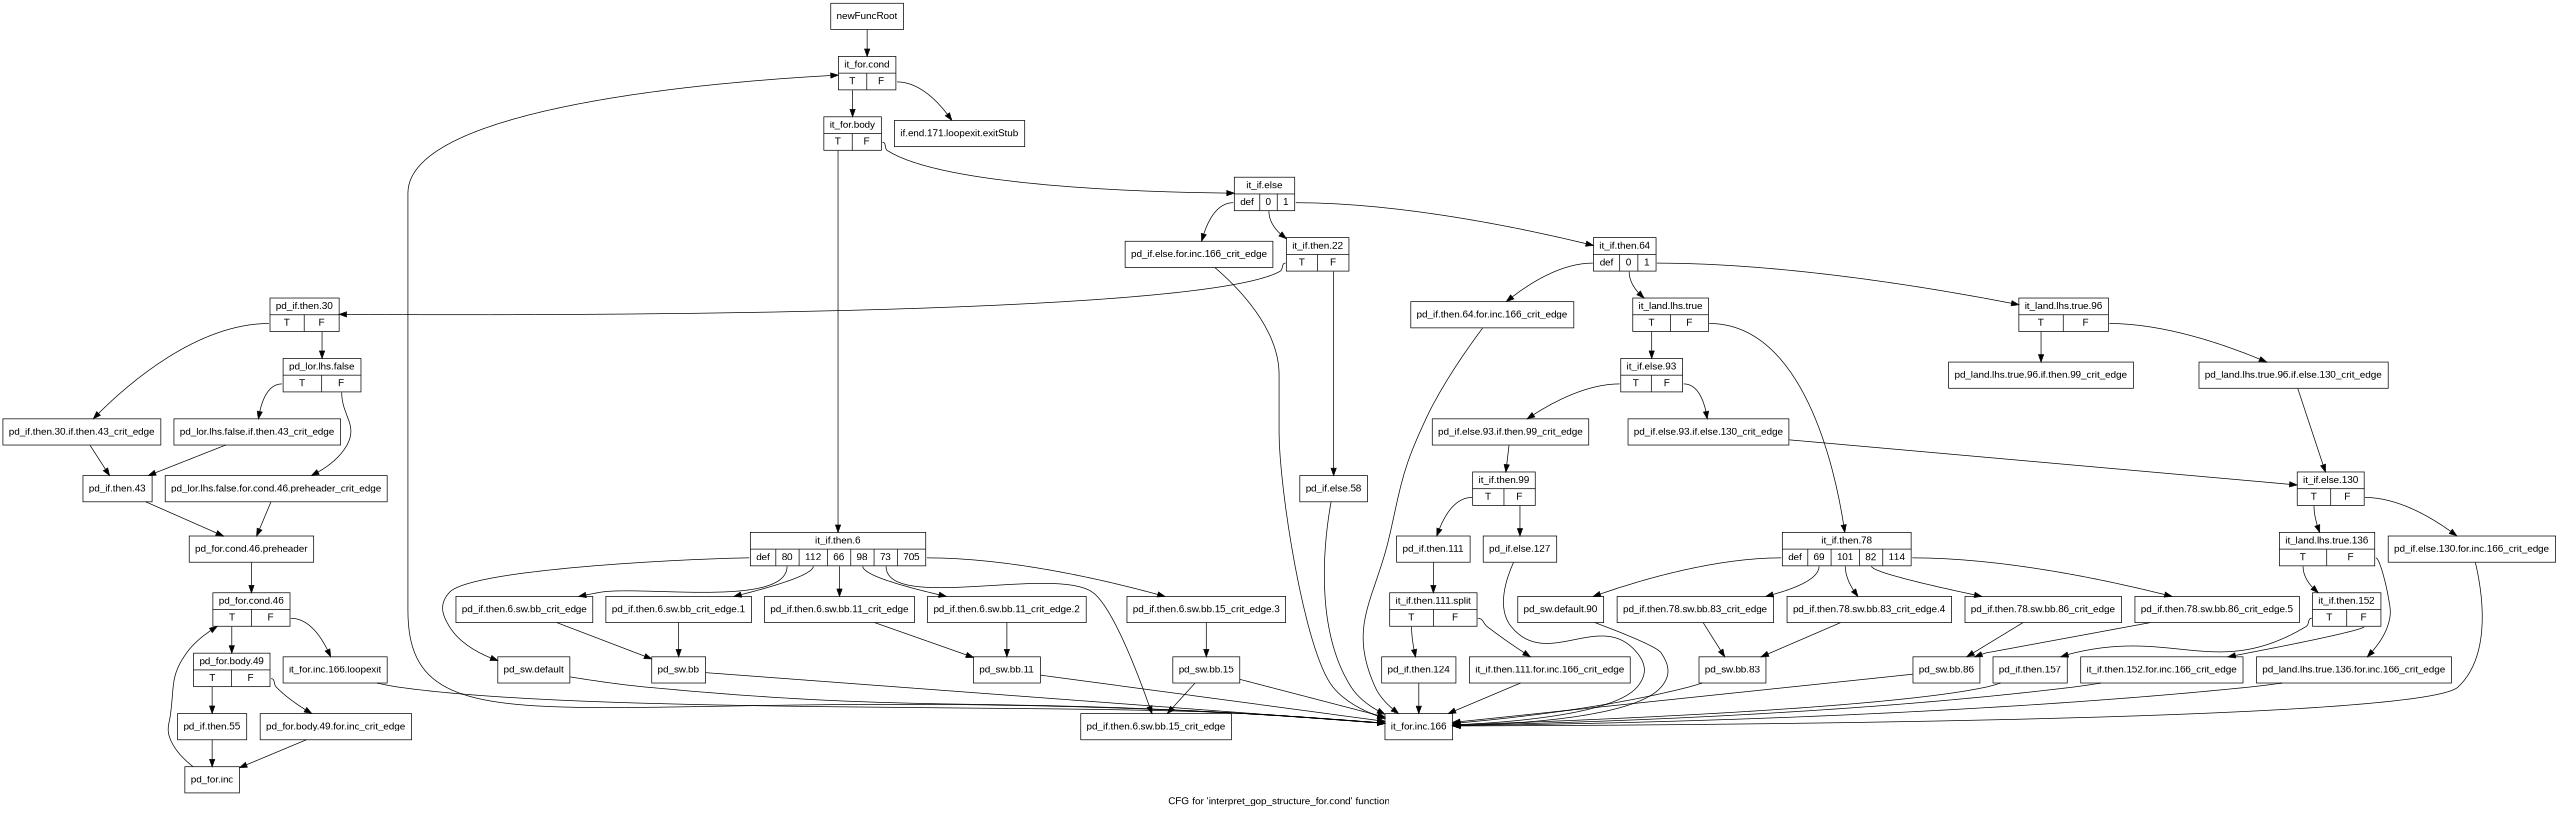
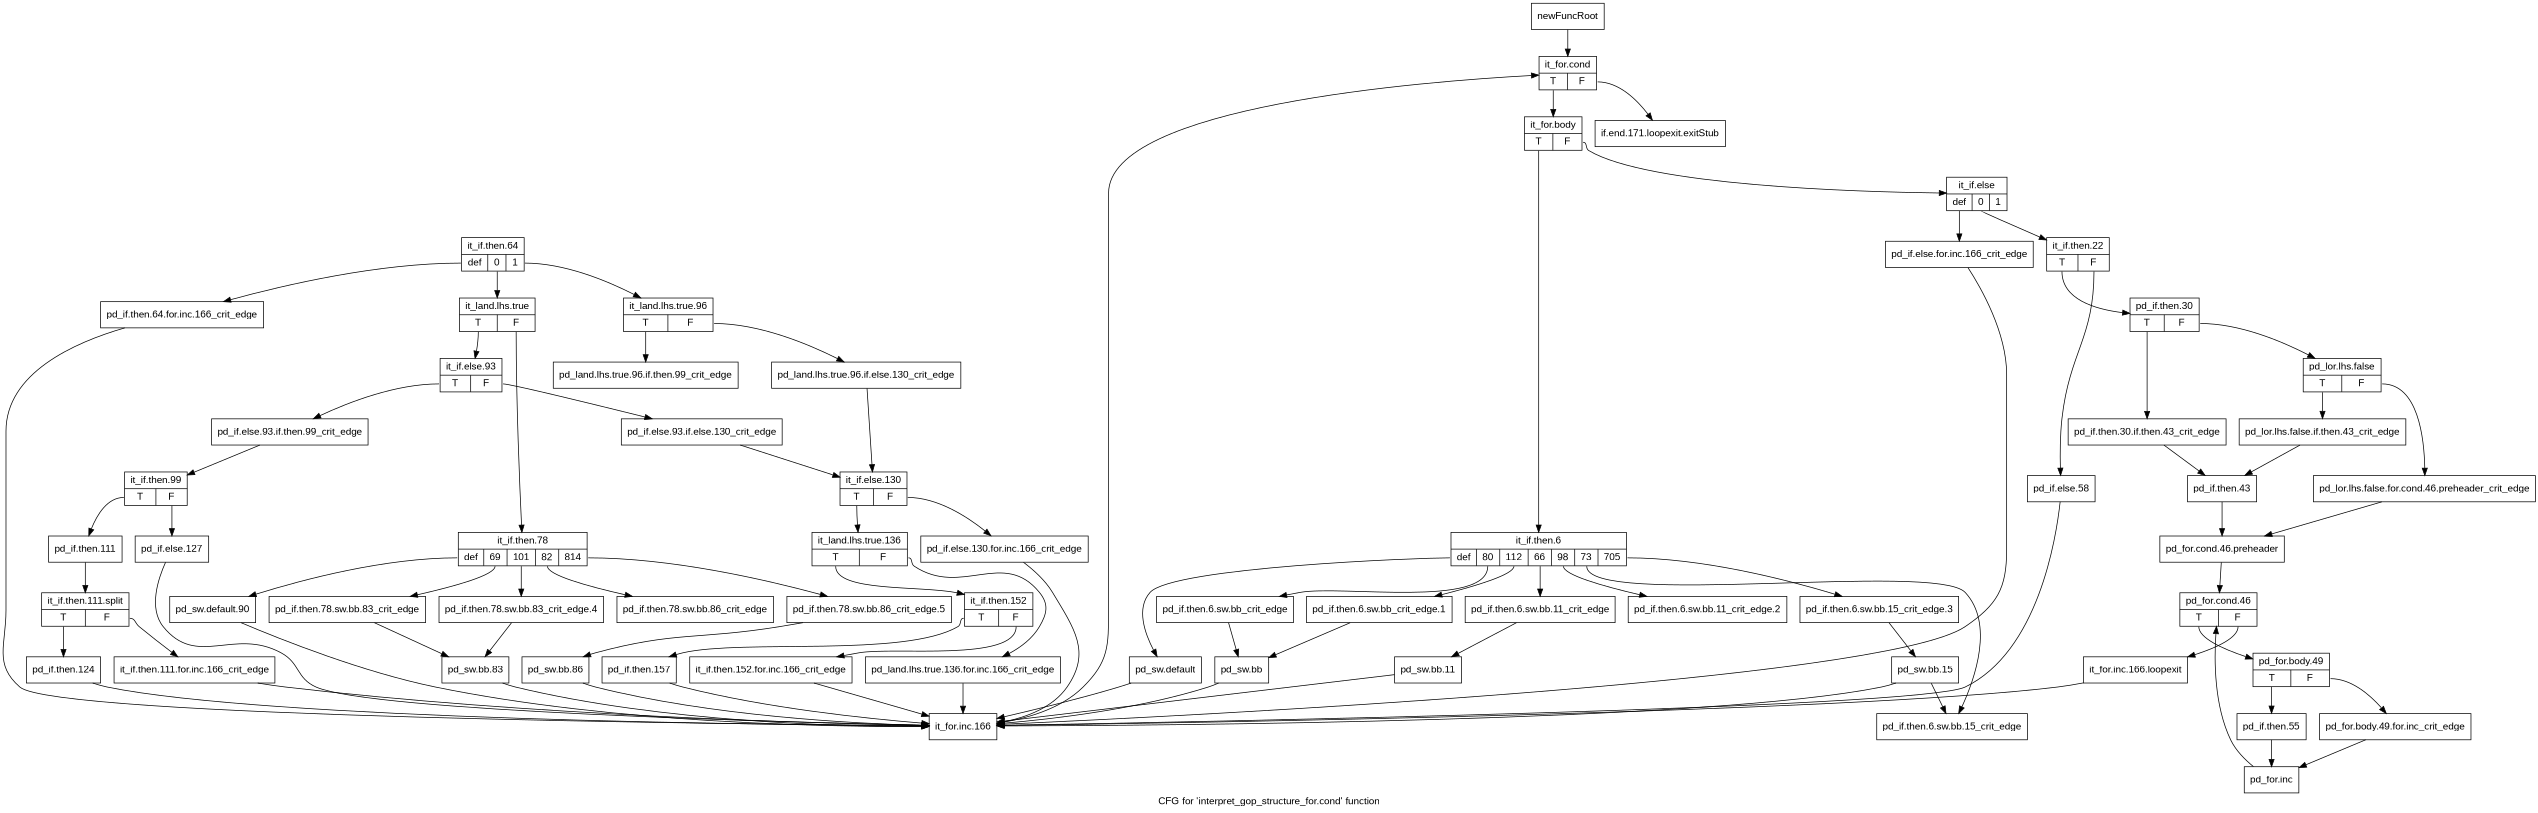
edge "it_if.else" -> "it_if.then.64": removed
node "it_if.then.78": text "114" -> "814"
edge "pd_if.then.6.sw.bb.11_crit_edge.2" -> "pd_sw.bb.11": removed
edge "pd_if.then.78.sw.bb.86_crit_edge" -> "pd_sw.bb.86": removed
